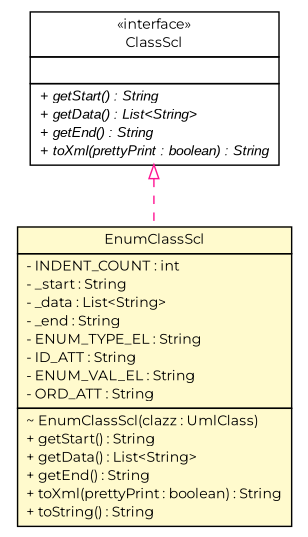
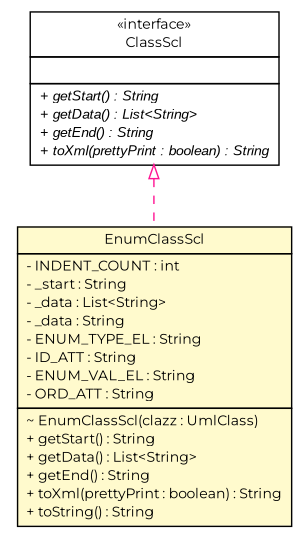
node "EnumClassScl": text "- _end : String" -> "- _data : String"
